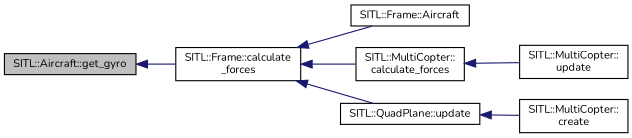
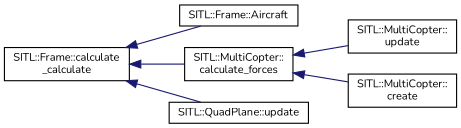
node "SITL::Aircraft::get_gyro": removed
node "SITL::Frame::calculate _forces": label "SITL::Frame::calculate _forces" -> "SITL::Frame::calculate _calculate"
edge "SITL::MultiCopter:: create" -> "SITL::QuadPlane::update": now "SITL::MultiCopter:: create" -> "SITL::MultiCopter:: calculate_forces"
